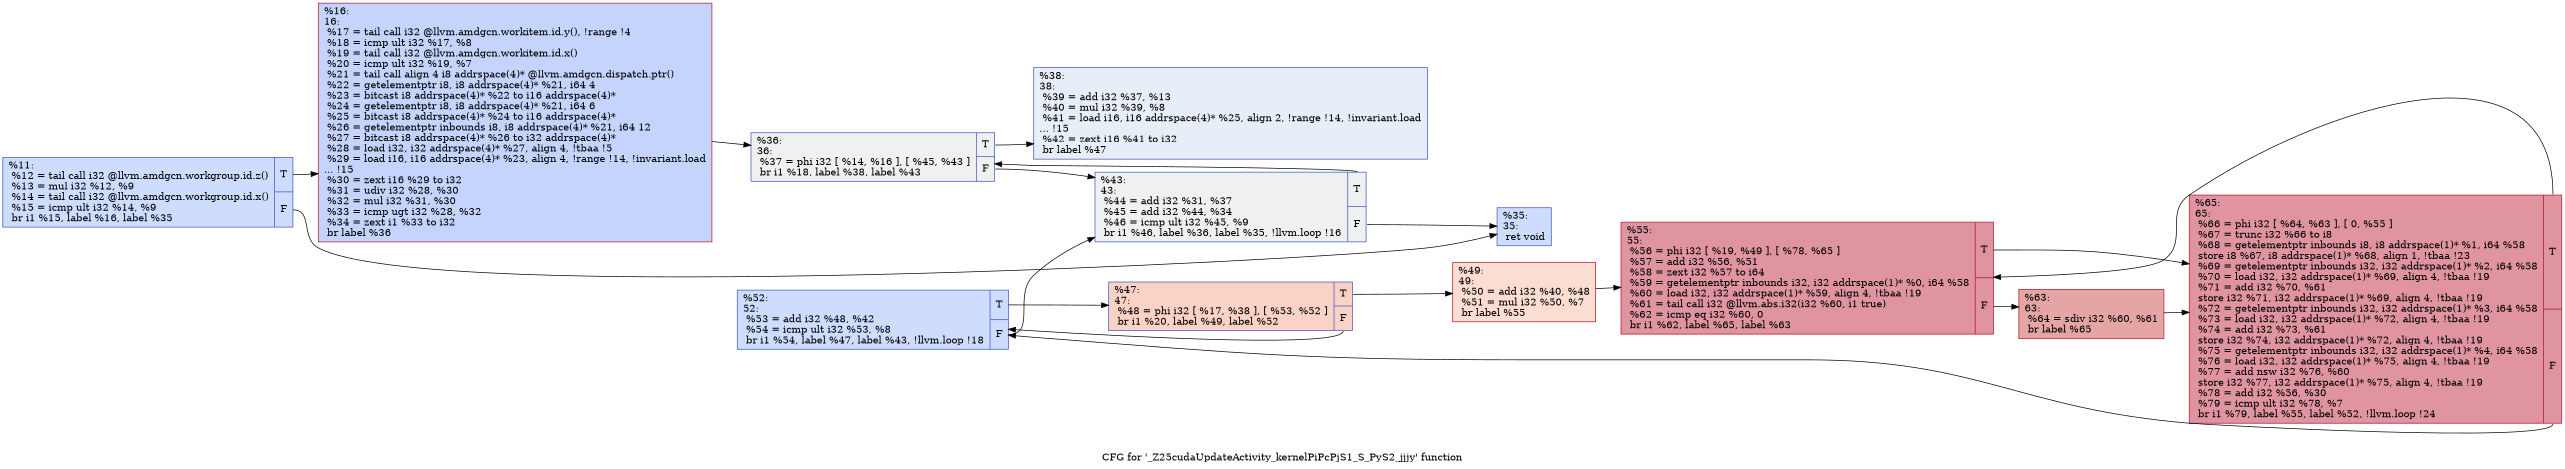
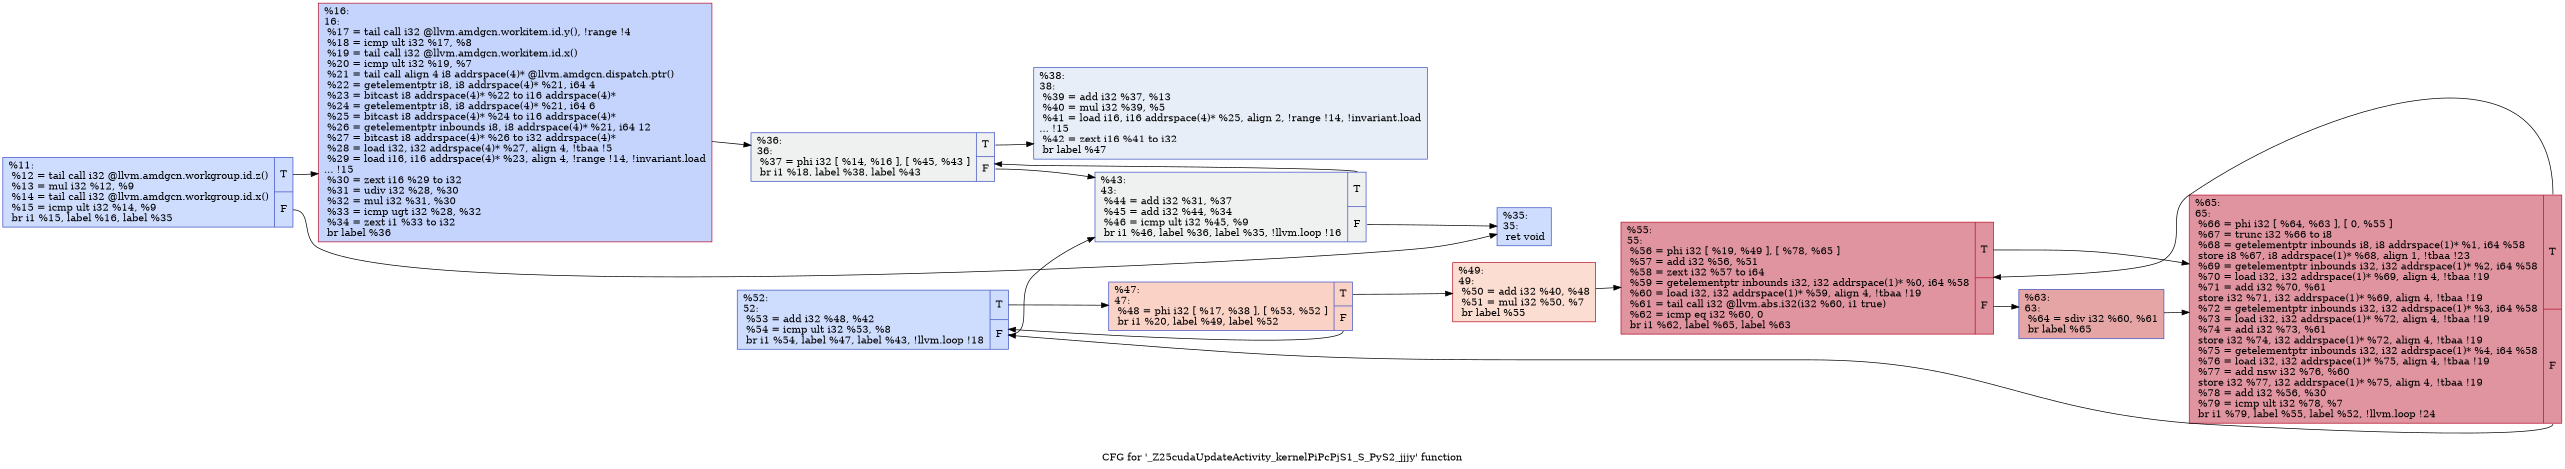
node "%38:": text "%40 = mul i32 %39, %8" -> "%40 = mul i32 %39, %5"
node "%63:": color #b70d28ff -> #3d50c3ff
